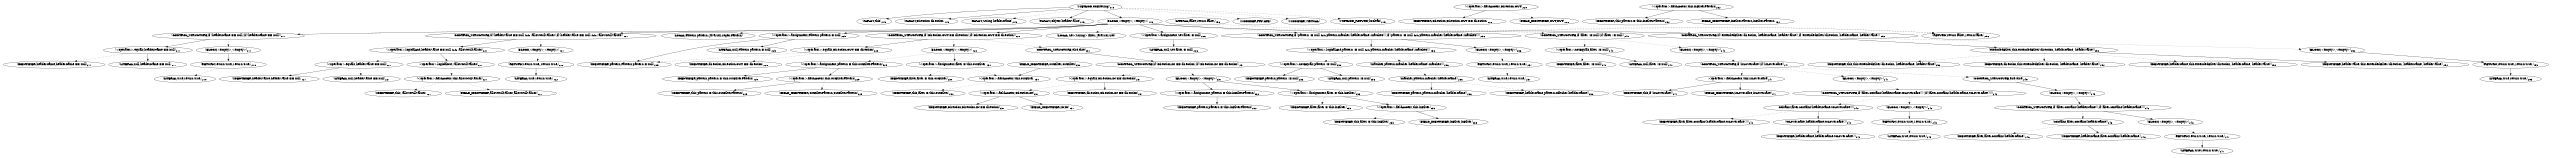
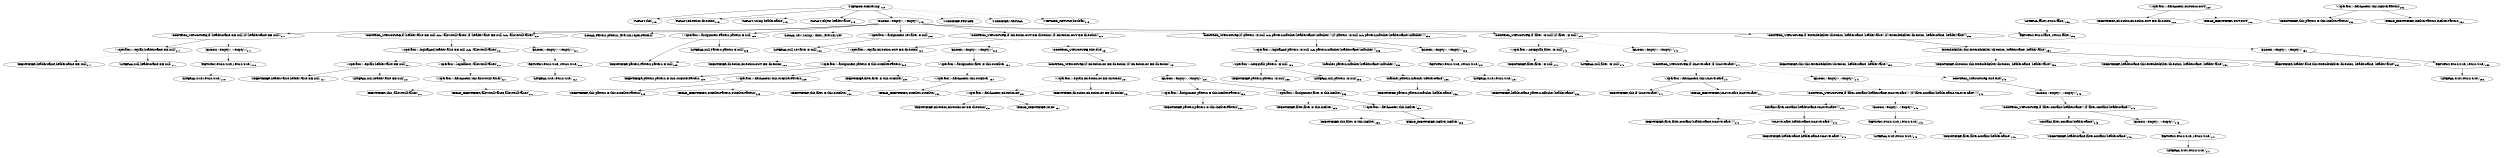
edge "(<operator>.notEquals,filter != null)" -> "(LITERAL,null,filter != null)": style solid -> dotted
edge "(FIELD_IDENTIFIER,outFilter,outFilter)" -> "(<operator>.fieldAccess,this.outFilter)": reversed
